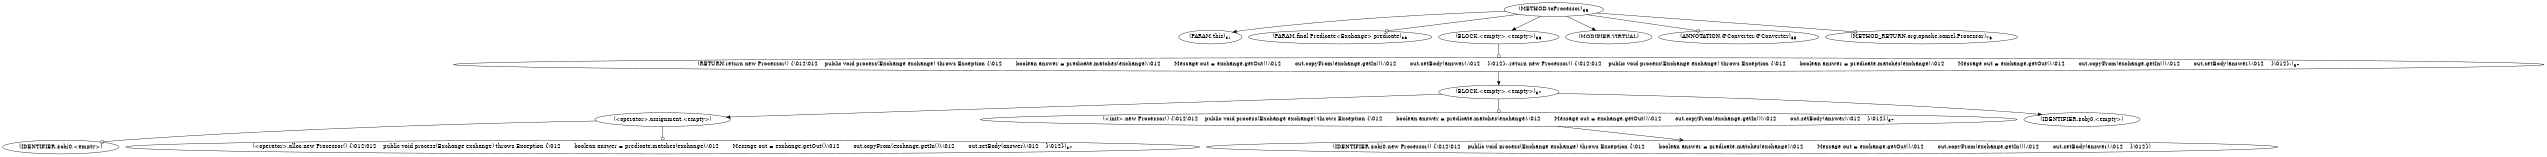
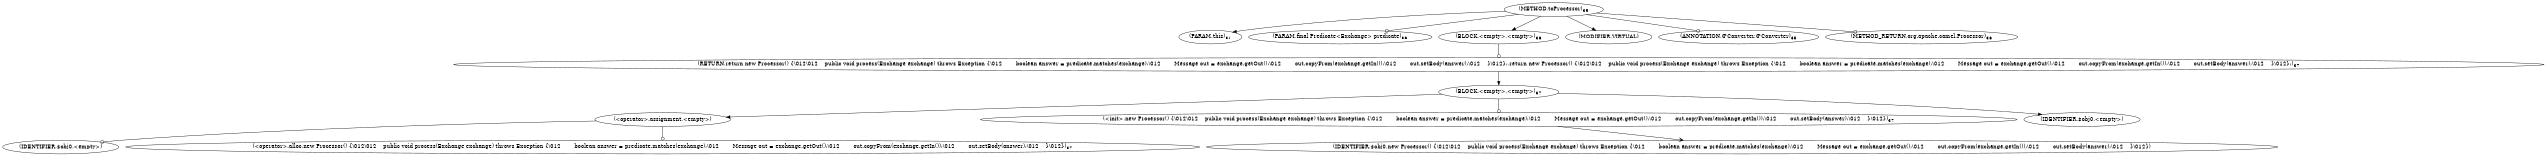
node "(METHOD_RETURN,org.apache.camel.Processor)": text "76" -> "36"
